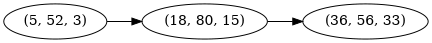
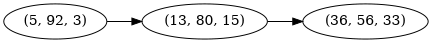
node "(5, 52, 3)": label "(5, 52, 3)" -> "(5, 92, 3)"
node "(18, 80, 15)": label "(18, 80, 15)" -> "(13, 80, 15)"
